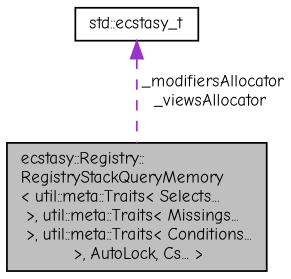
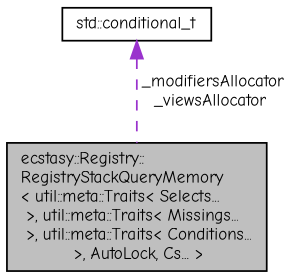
node "std::ecstasy_t": label "std::ecstasy_t" -> "std::conditional_t"
